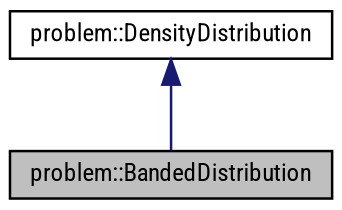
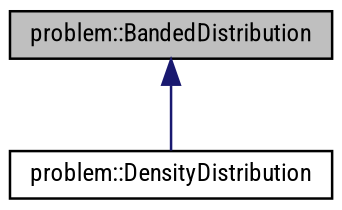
edge "problem::BandedDistribution" -> "problem::DensityDistribution": reversed
